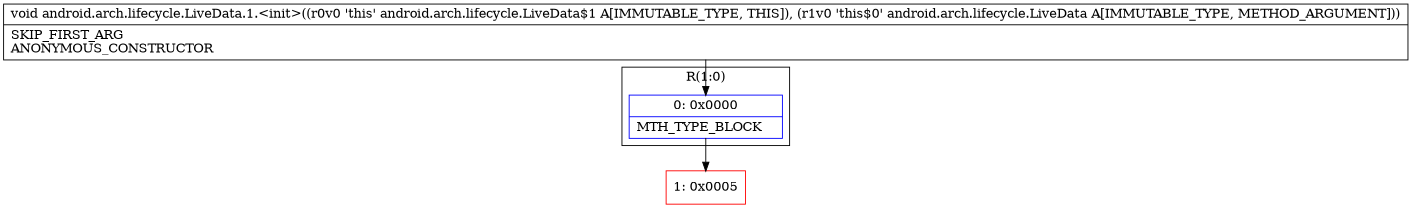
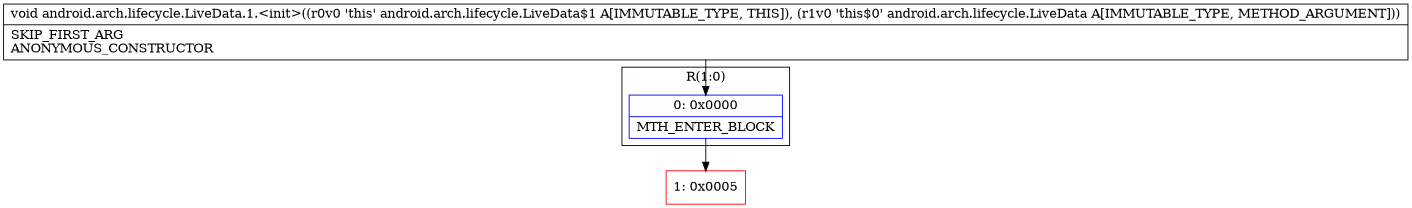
node "0: 0x0000": text "MTH_TYPE_BLOCK" -> "MTH_ENTER_BLOCK"
